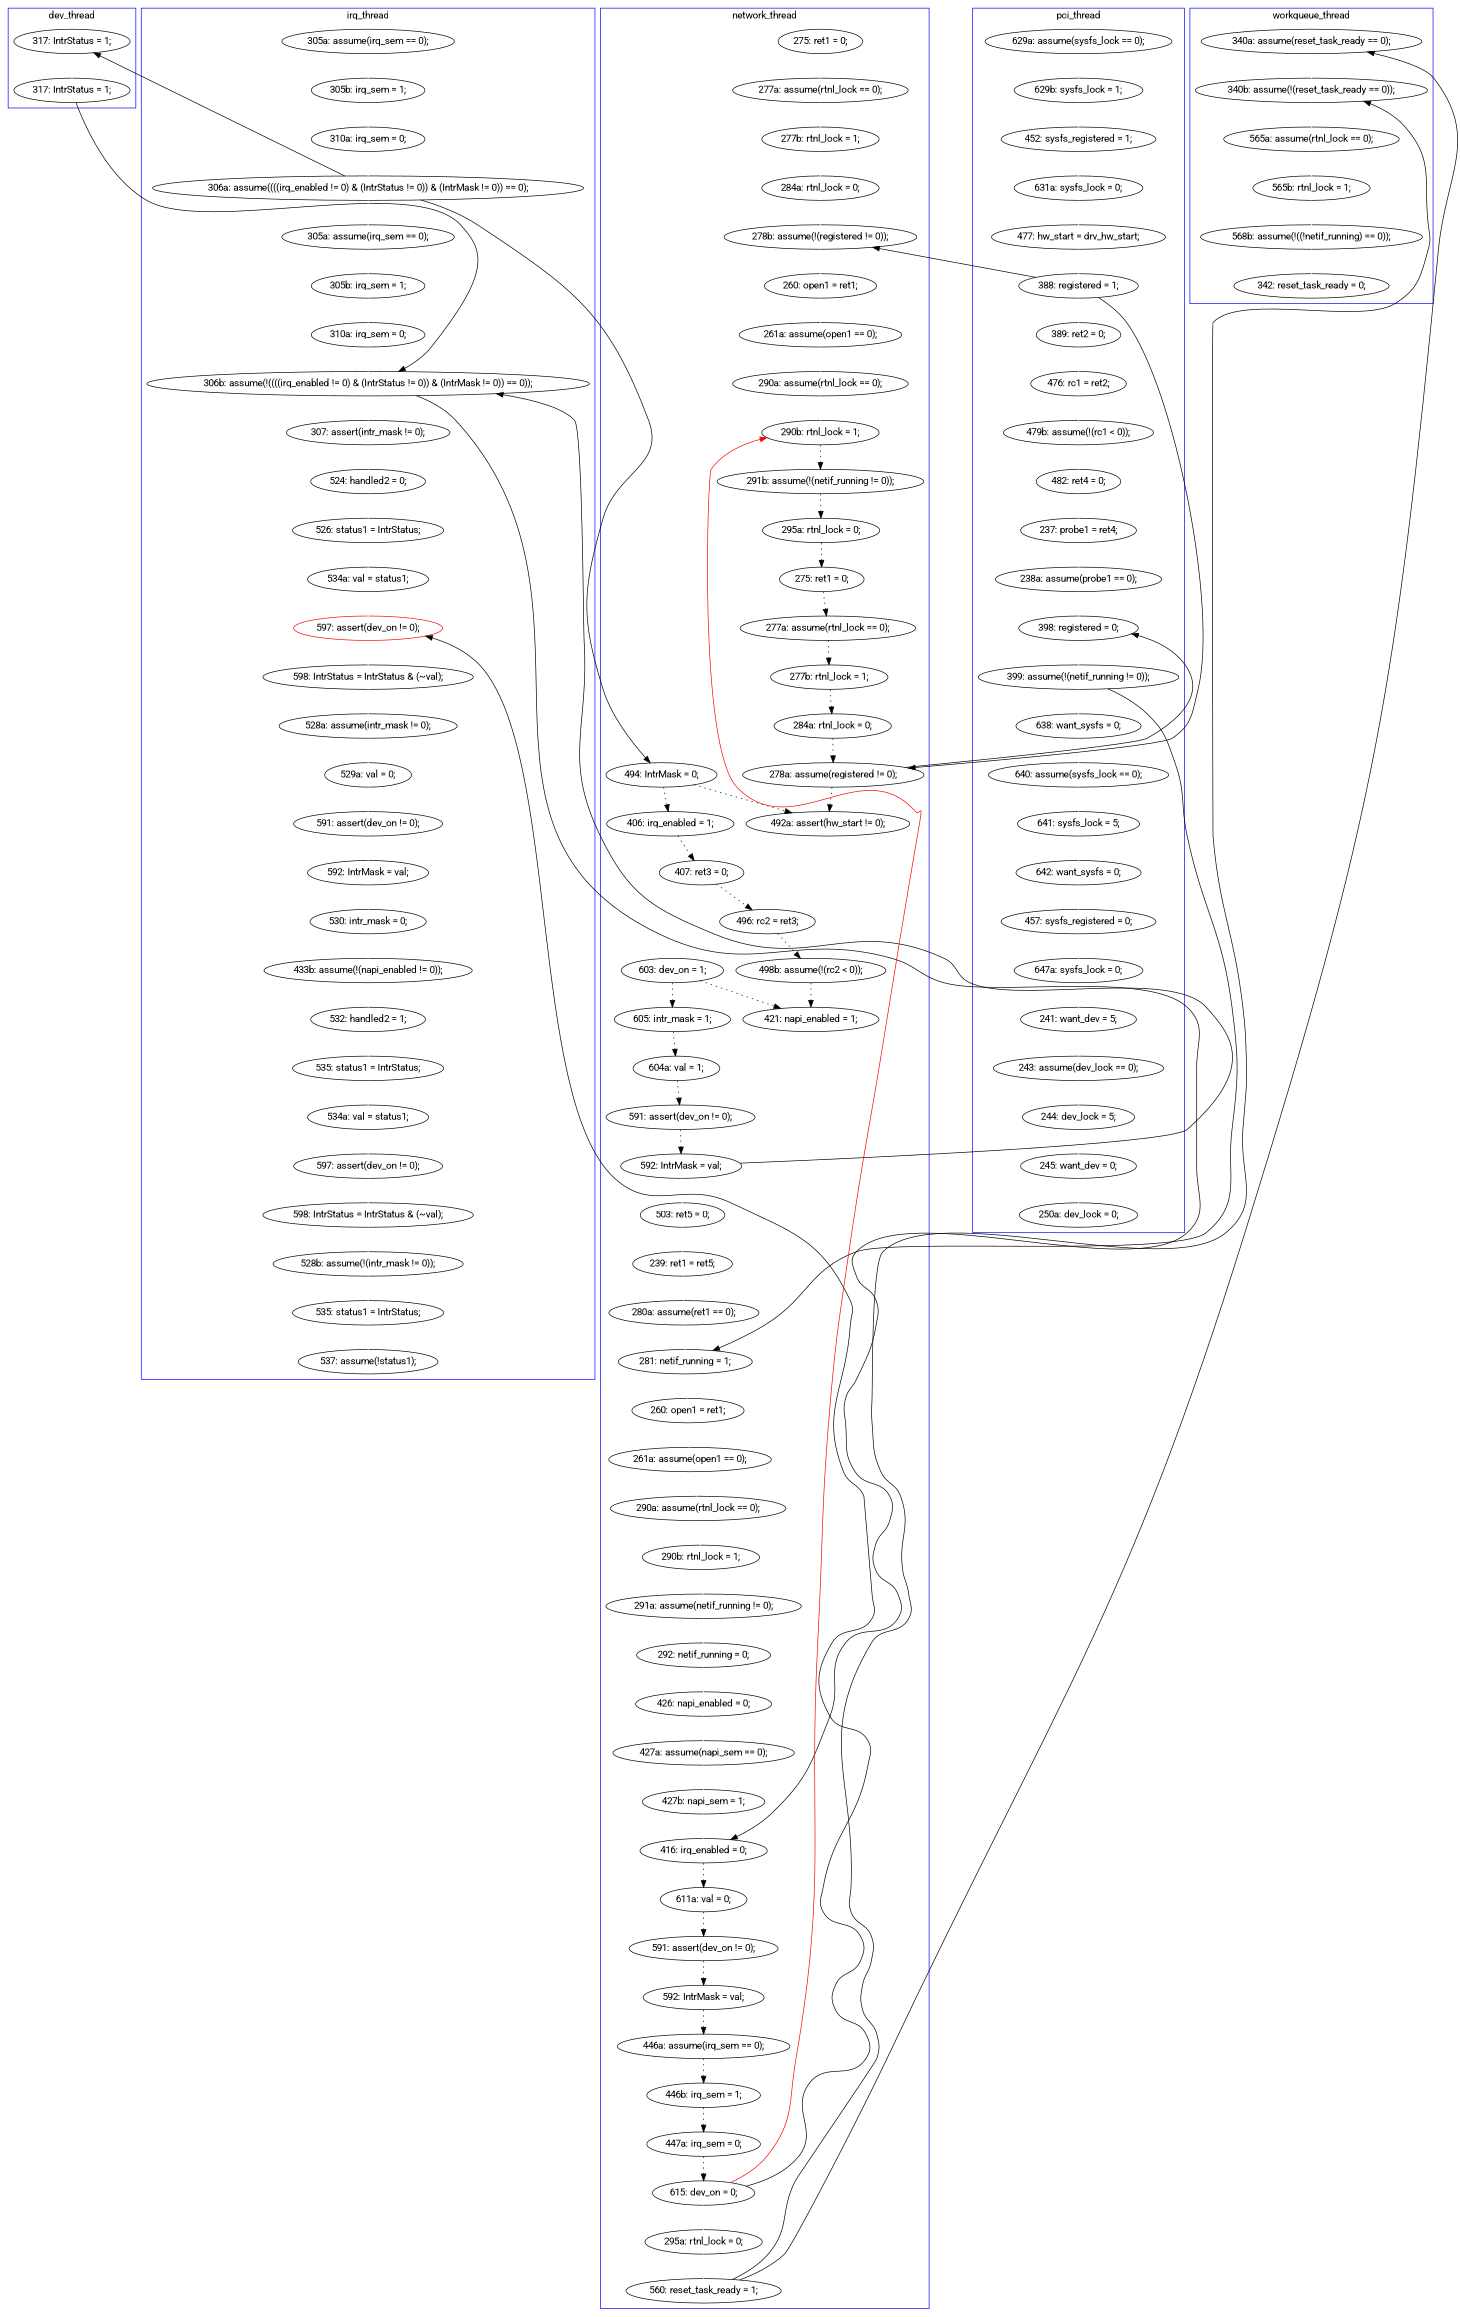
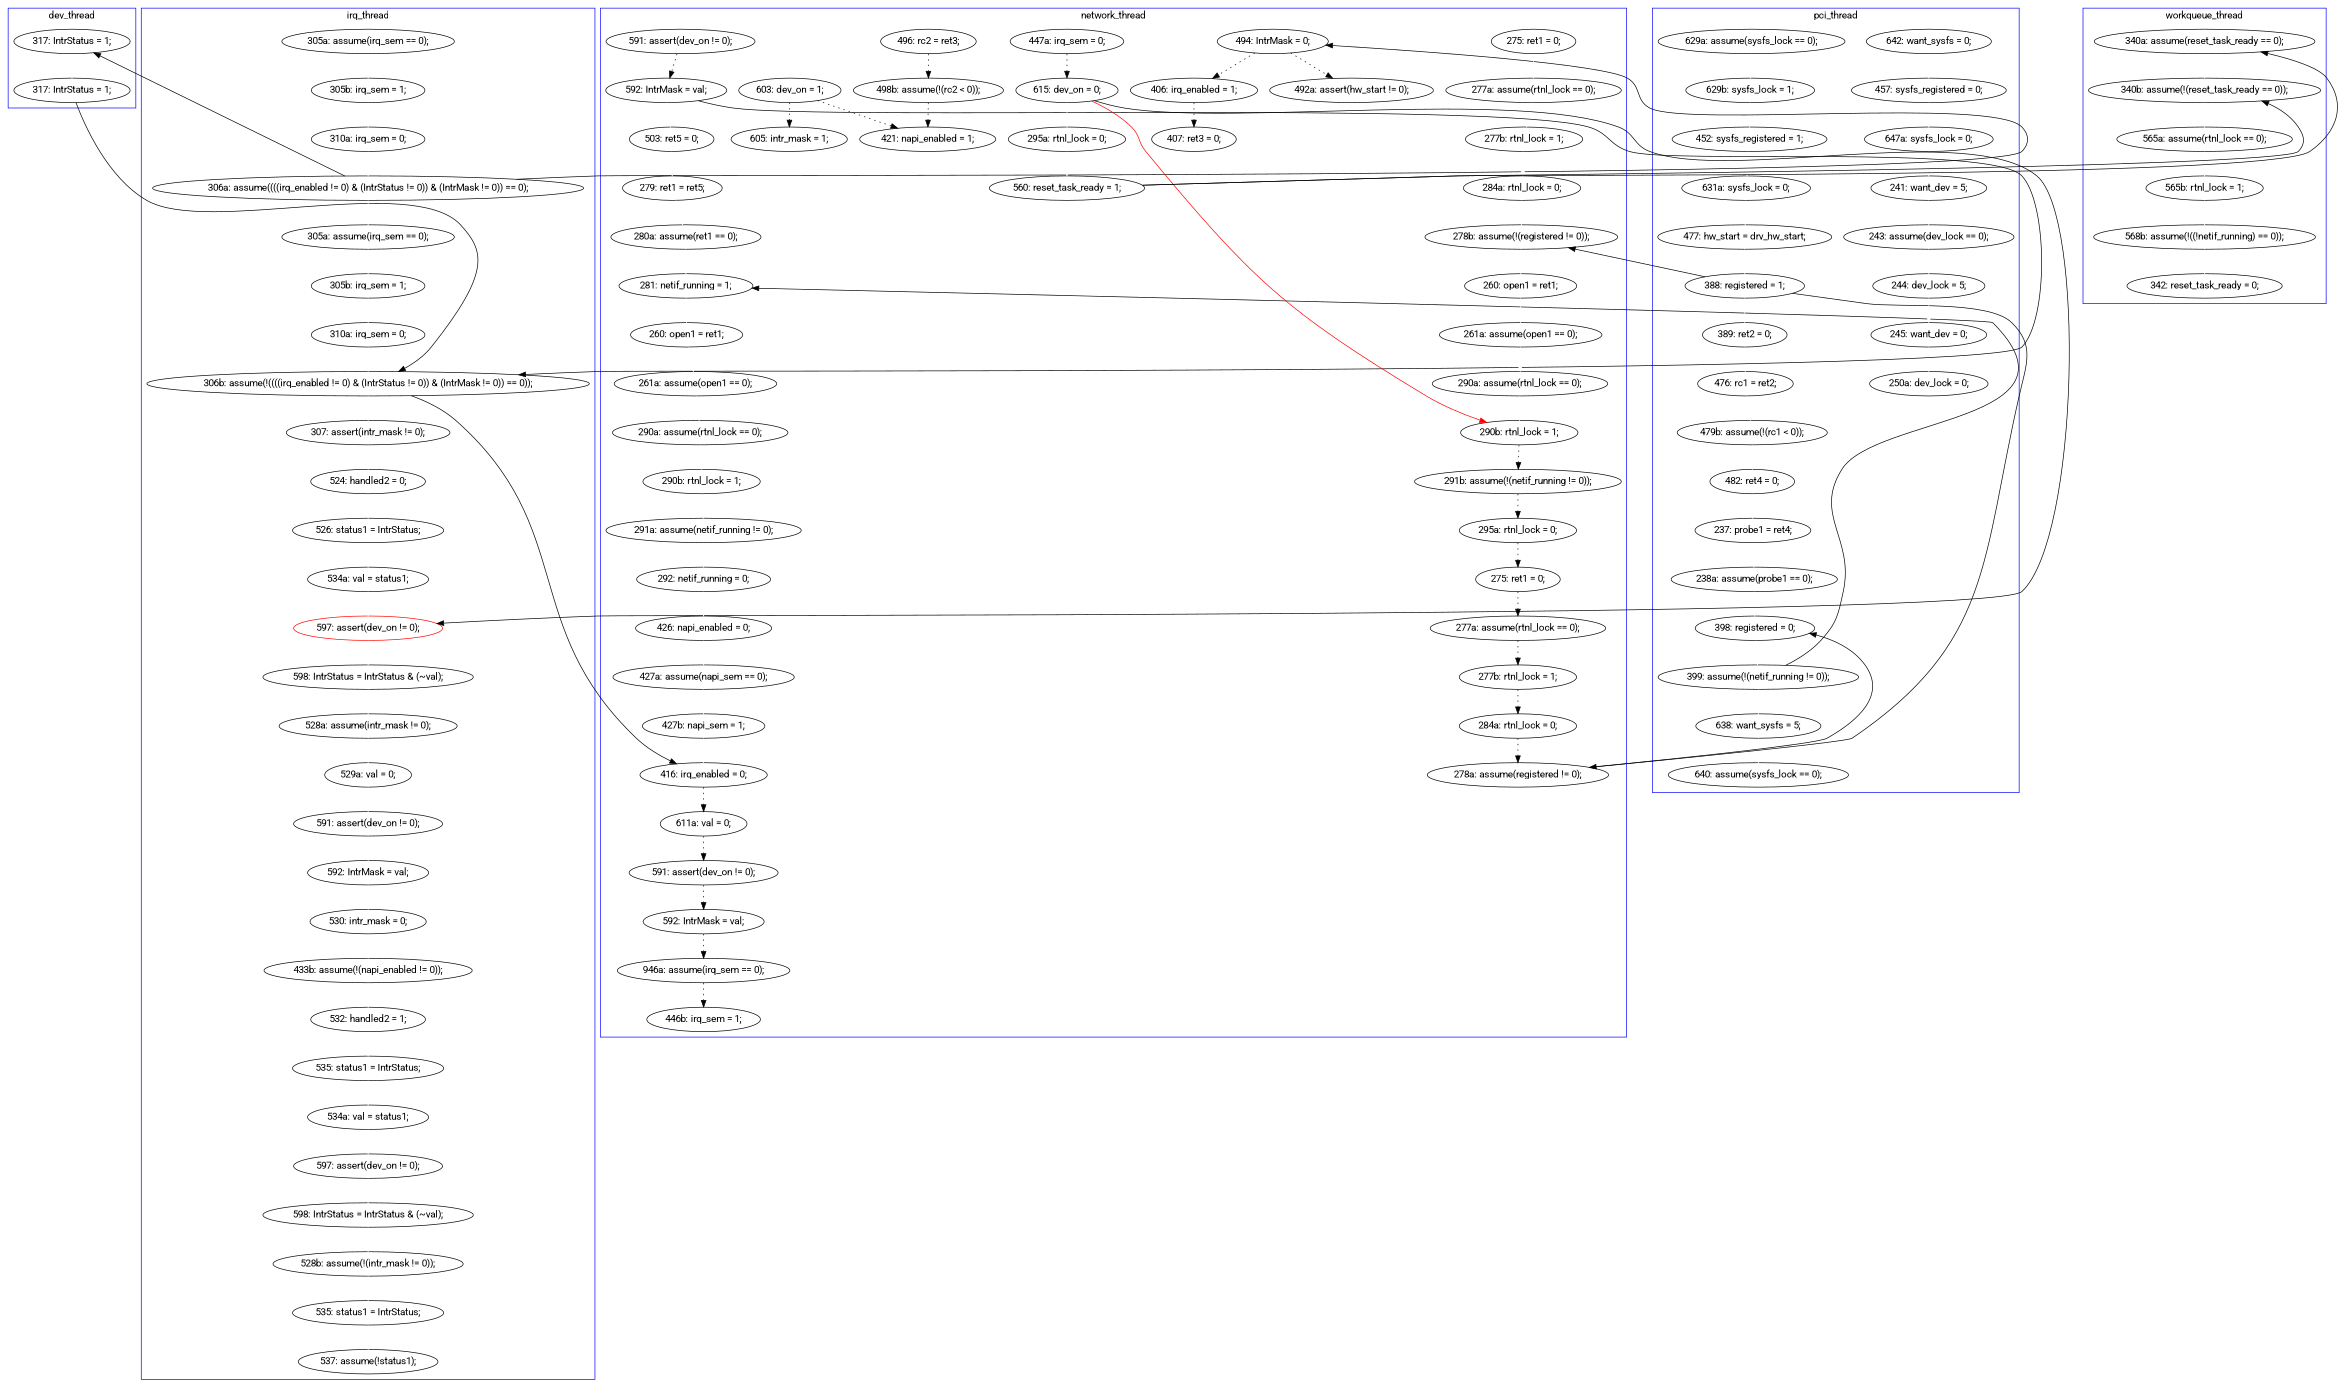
node "638: want_sysfs = 0;": label "638: want_sysfs = 0;" -> "638: want_sysfs = 5;"
edge "278a: assume(registered != 0);" -> "492a: assert(hw_start != 0);": removed
node "641: sysfs_lock = 5;": removed
edge "407: ret3 = 0;" -> "496: rc2 = ret3;": removed
node "604a: val = 1;": removed
node "239: ret1 = ret5;": label "239: ret1 = ret5;" -> "279: ret1 = ret5;"
node "446a: assume(irq_sem == 0);": label "446a: assume(irq_sem == 0);" -> "946a: assume(irq_sem == 0);"
edge "446b: irq_sem = 1;" -> "447a: irq_sem = 0;": removed
